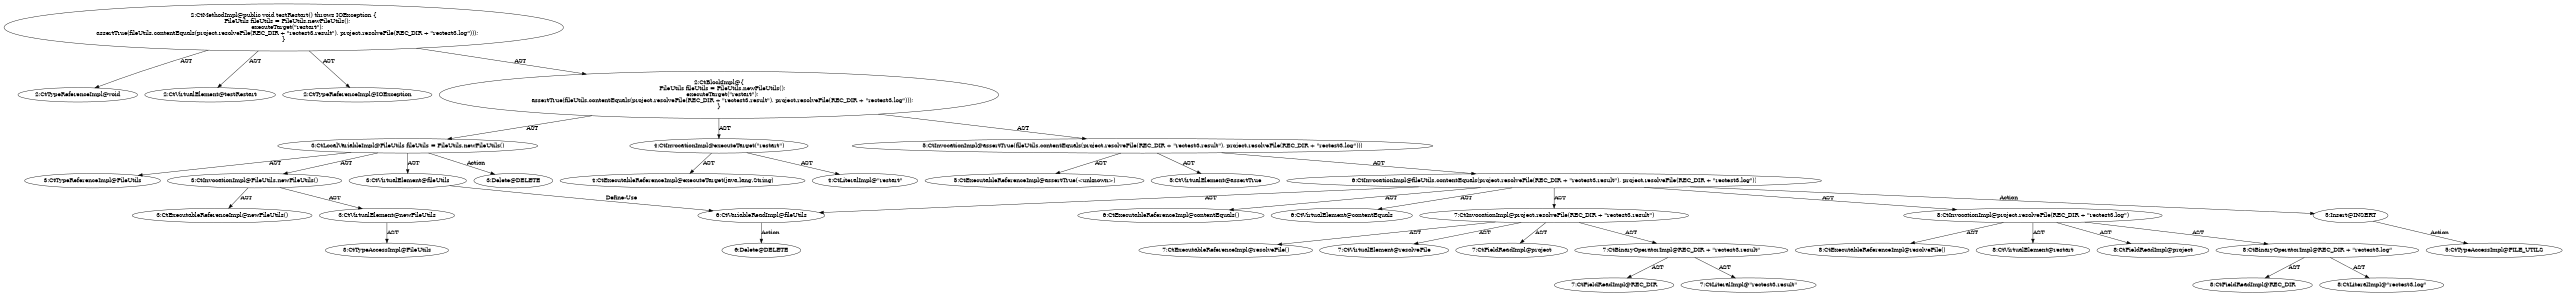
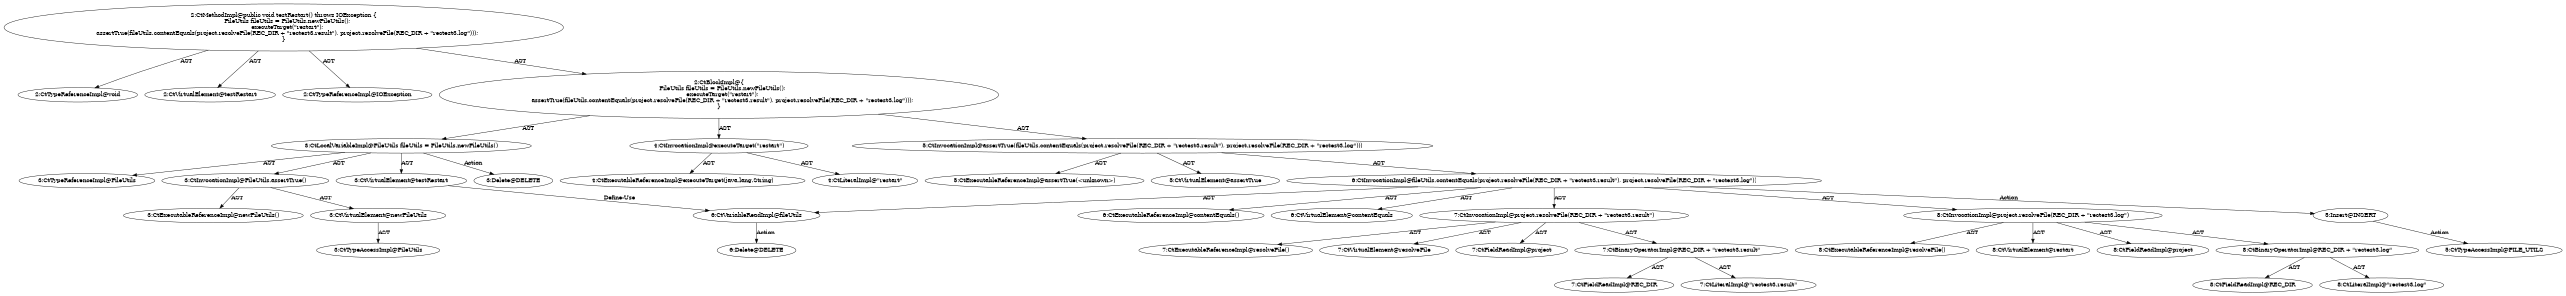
node "3:CtInvocationImpl@FileUtils.newFileUtils()": label "3:CtInvocationImpl@FileUtils.newFileUtils()" -> "3:CtInvocationImpl@FileUtils.assertTrue()"
node "3:CtVirtualElement@fileUtils": label "3:CtVirtualElement@fileUtils" -> "3:CtVirtualElement@testRestart"
